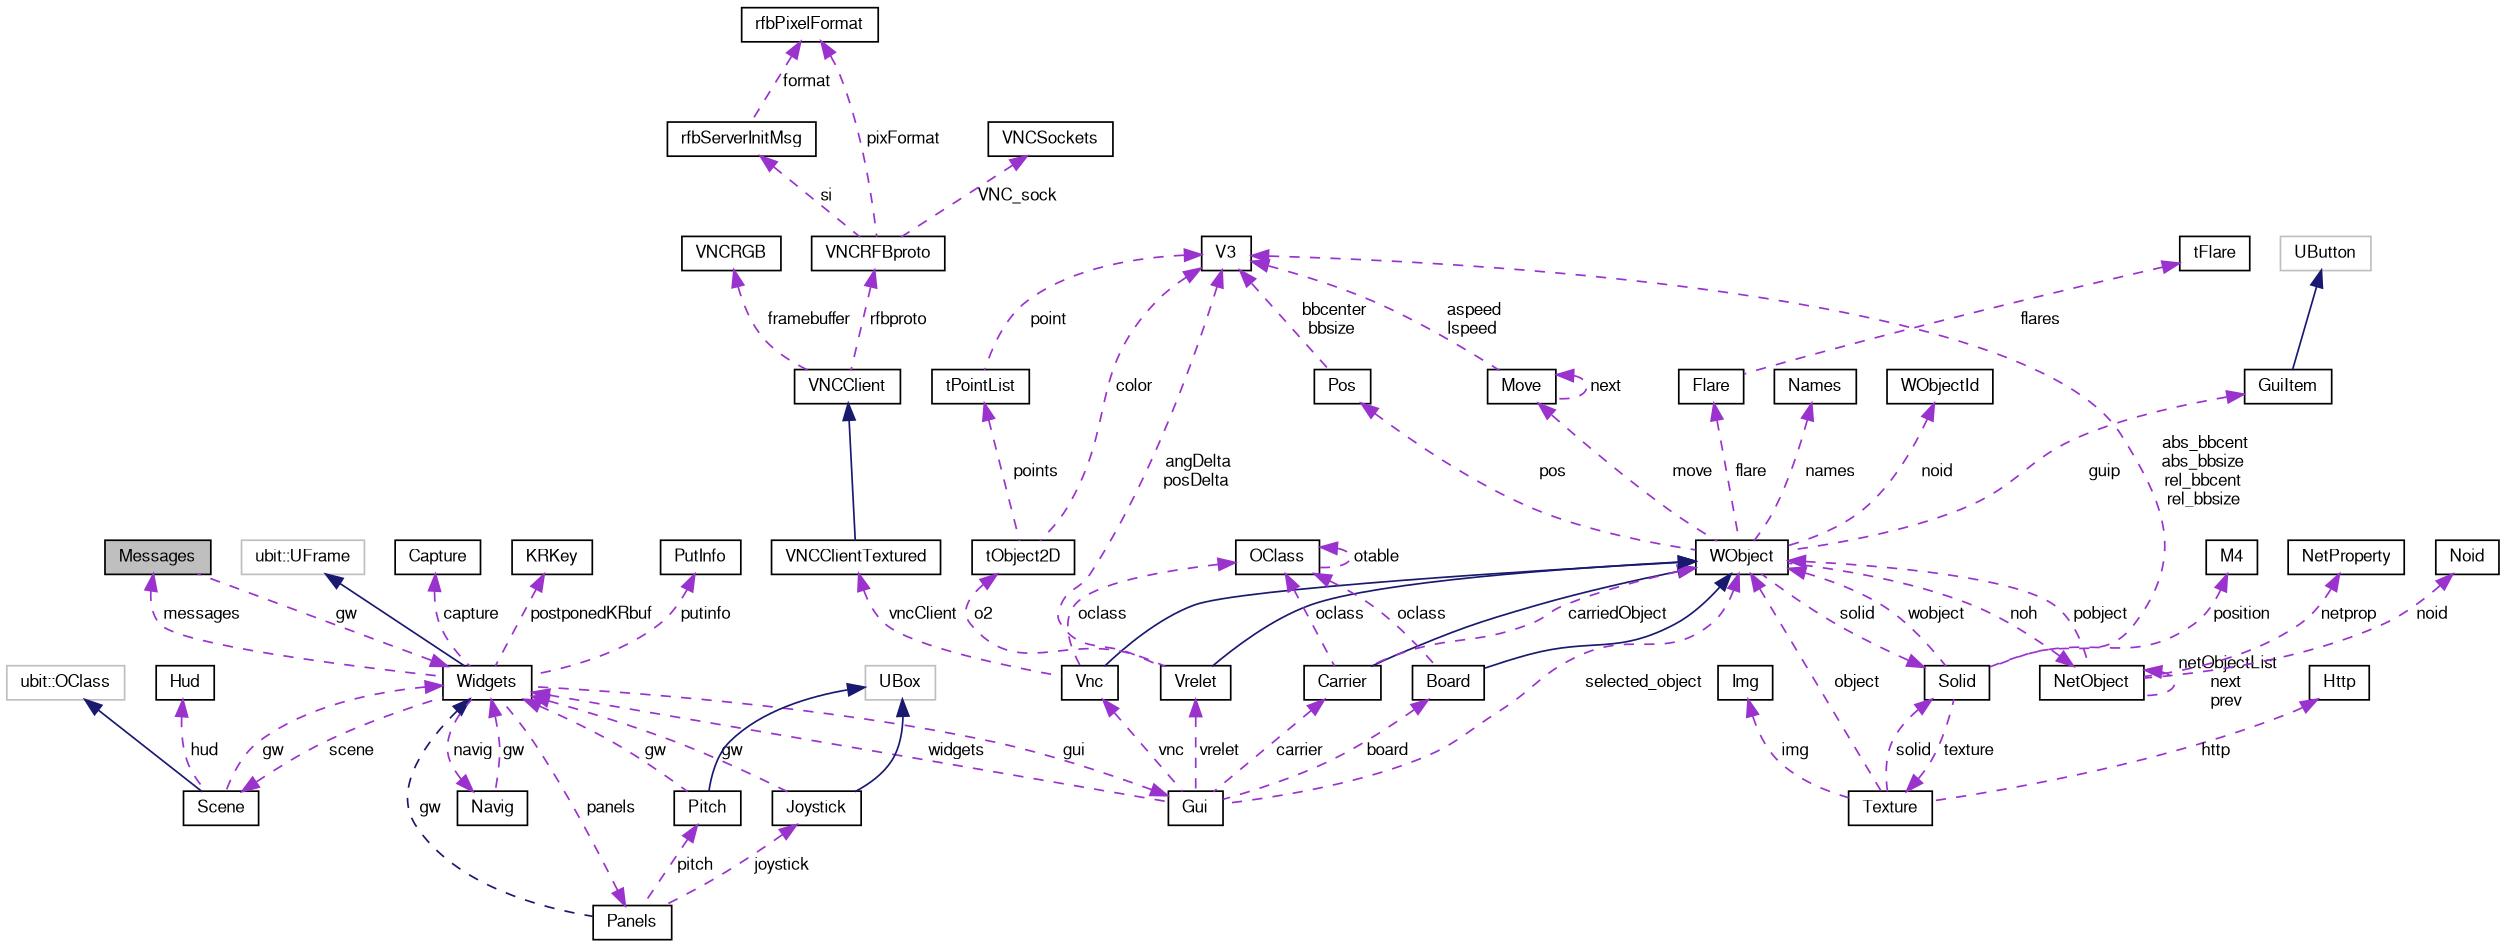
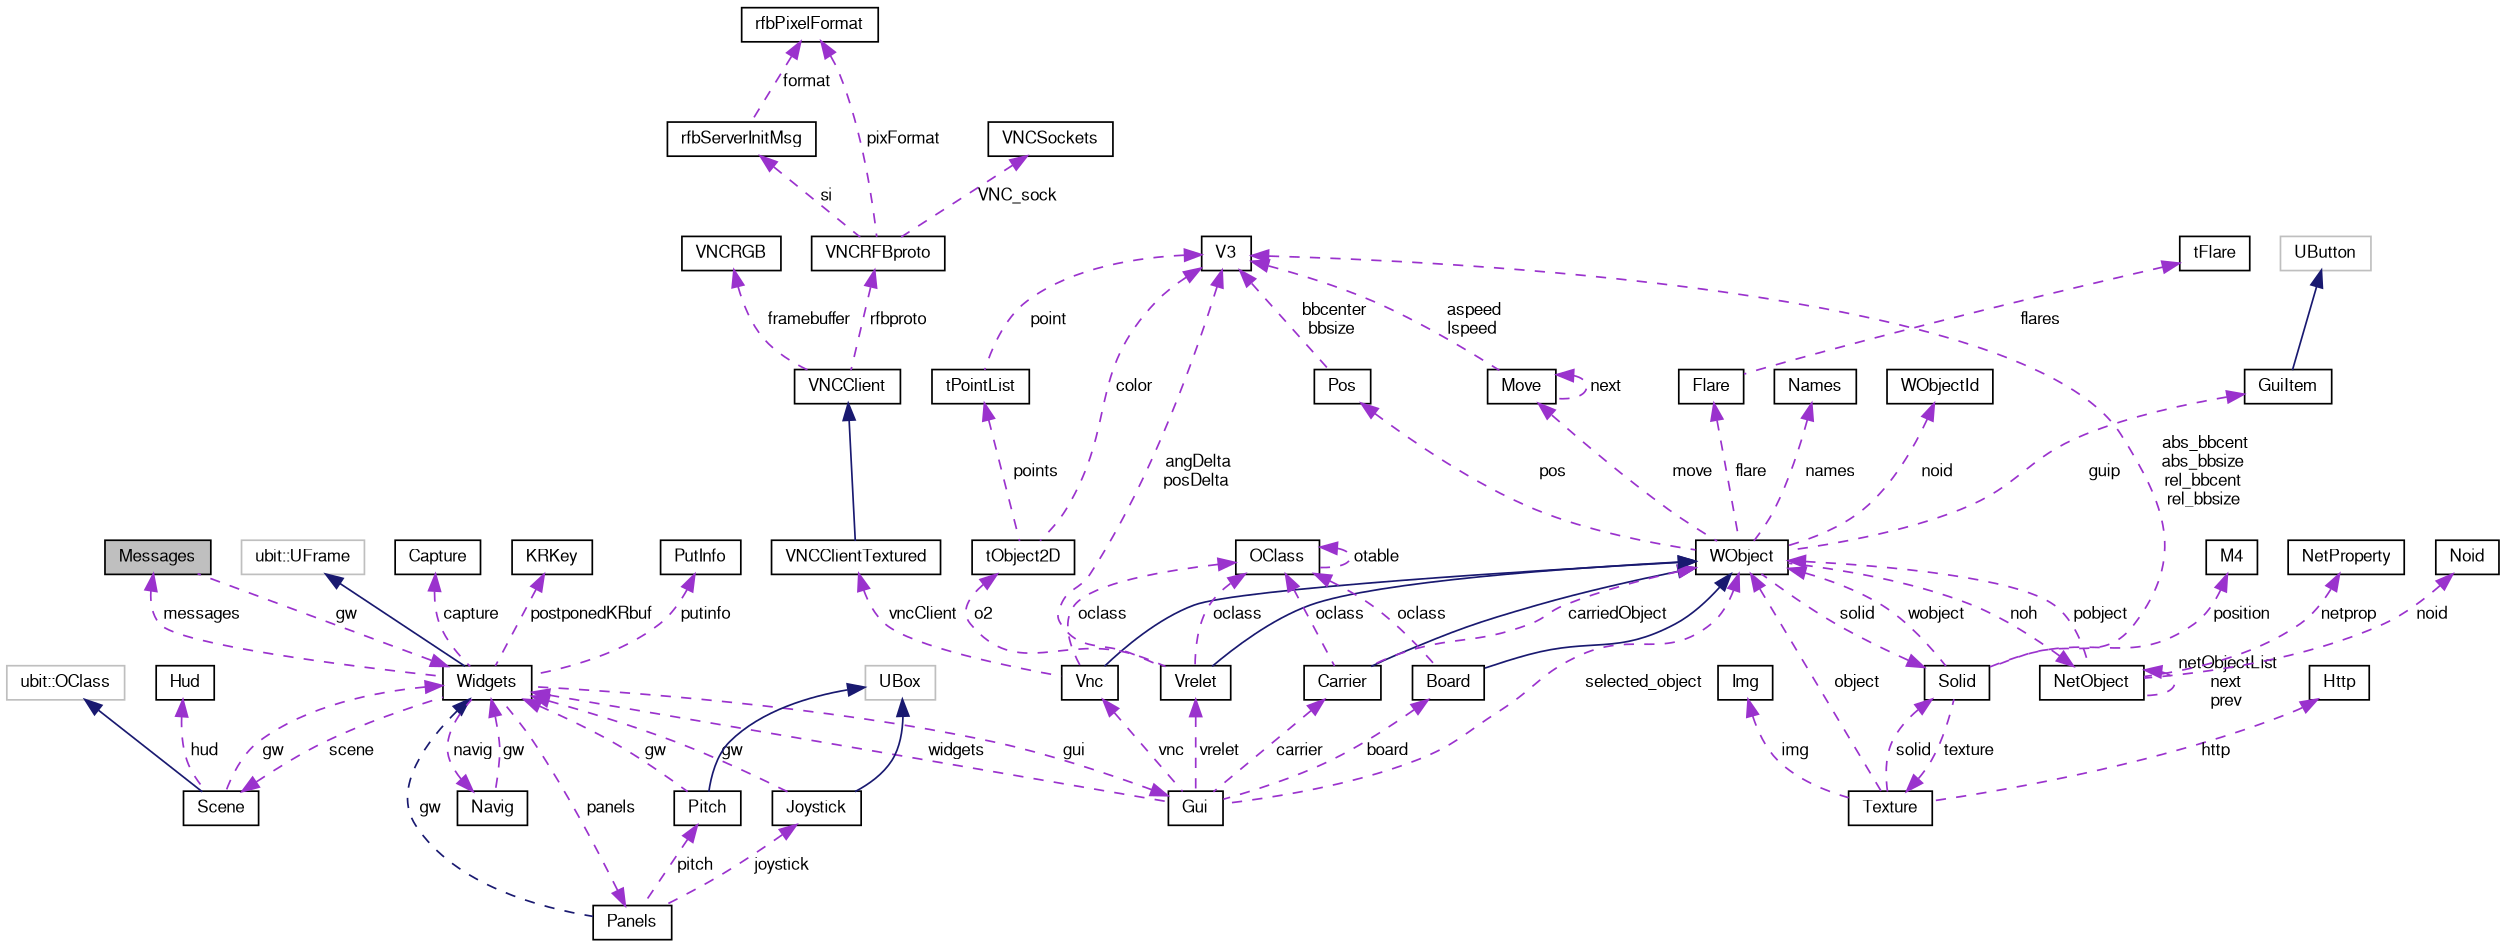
edge "Vrelet" -> "OClass": added, label "oclass"
